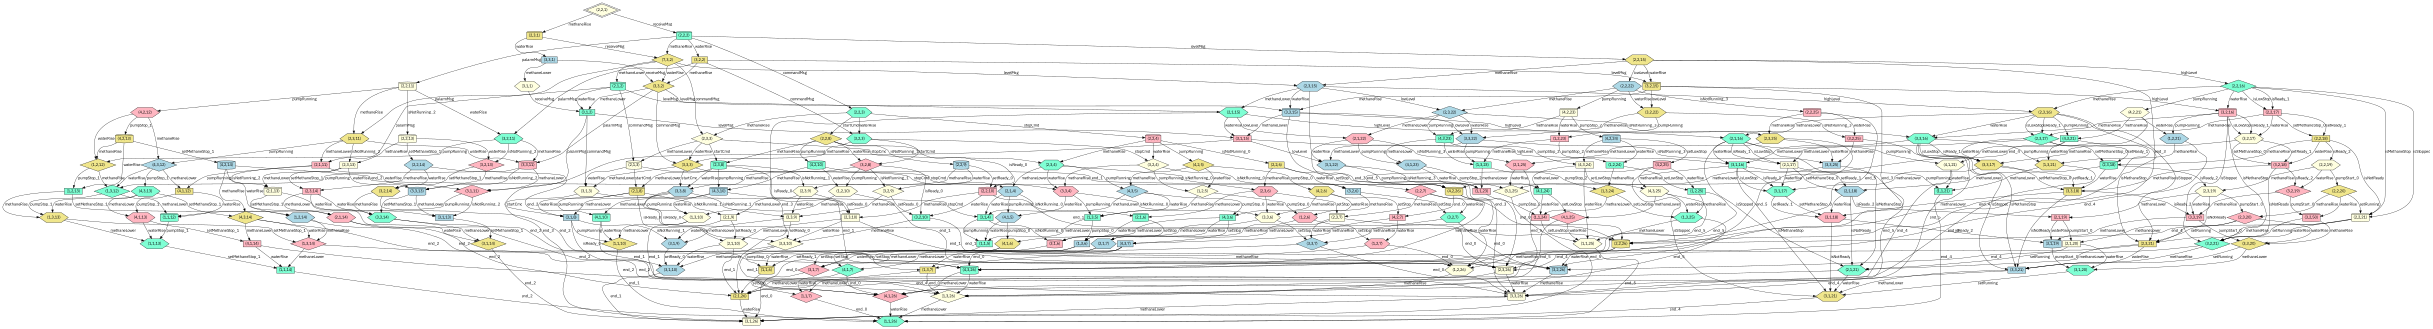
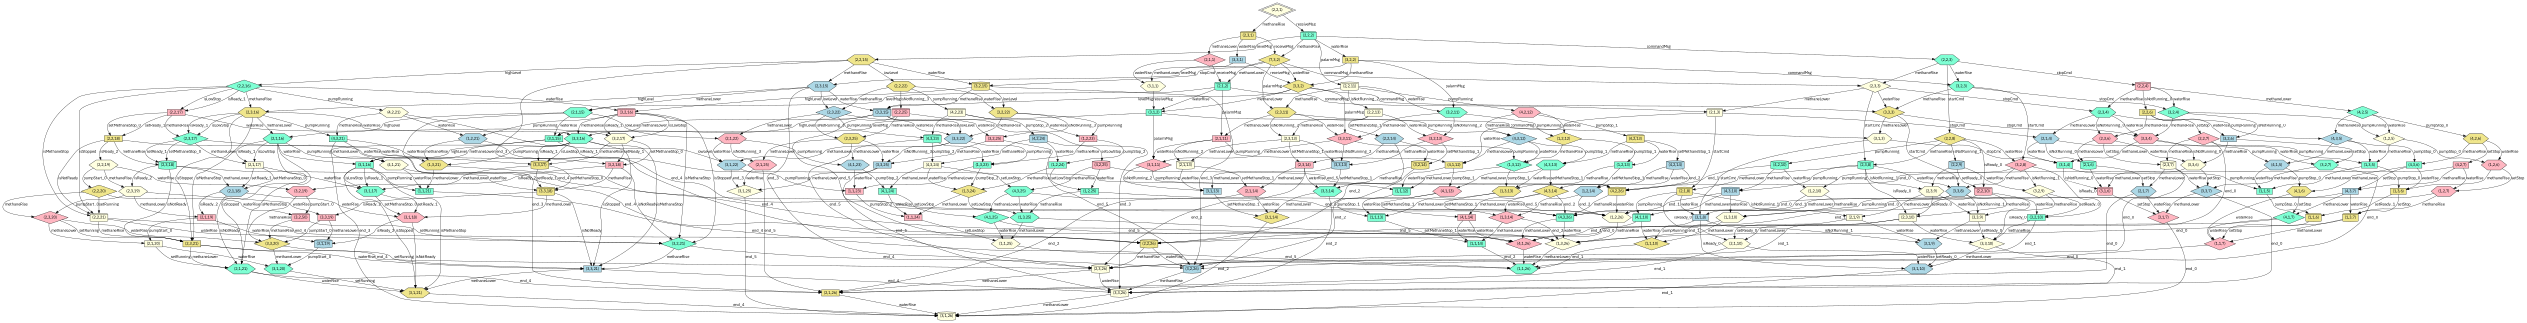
node "(2,1,1)": added
edge "(3,2,2)" -> "(3,2,15)": label "levelMsg" -> "stopCmd"
node "(2,2,22)": fillcolor lightblue -> khaki
node "(3,1,15)": fillcolor lightpink -> aquamarine
edge "(4,2,13)" -> "(1,2,12)": now "(4,2,13)" -> "(4,3,13)"
edge "(2,2,4)" -> "(4,2,5)": label "pumpRunning" -> "methaneLower"
edge "(4,2,21)" -> "(4,2,26)": label "end_4" -> "isReady_1"
node "(3,3,11)": shape cylinder -> diamond
node "(3,2,4)": fillcolor lightyellow -> aquamarine
node "(4,2,5)": fillcolor khaki -> aquamarine
node "(3,3,17)": shape hexagon -> cylinder
edge "(2,1,3)" -> "(3,1,3)": now "(2,1,3)" -> "(4,1,12)"
edge "(3,1,22)" -> "(3,1,25)": label "isNotRunning_3" -> "end_3"
node "(3,2,14)": shape hexagon -> cylinder
node "(4,3,25)": fillcolor lightyellow -> aquamarine
node "(3,2,19)": shape diamond -> hexagon
edge "(3,2,19)" -> "(3,3,19)": now "(3,2,19)" -> "(3,3,20)"
edge "(4,3,24)" -> "(1,1,25)": now "(4,3,24)" -> "(1,3,24)"
edge "(3,3,4)" -> "(3,1,4)": label "waterRise" -> "methaneLower"
edge "(4,2,26)" -> "(4,2,7)": reversed
node "(4,1,25)": fillcolor lightpink -> aquamarine
edge "(2,3,19)" -> "(2,3,21)": now "(2,3,18)" -> "(2,3,21)"
node "(1,1,13)": shape hexagon -> cylinder
node "(1,3,6)": fillcolor lightblue -> khaki
edge "(4,1,6)" -> "(1,1,6)": now "(4,1,6)" -> "(1,1,7)"
edge "(4,1,14)" -> "(4,1,26)": label "end_2" -> "waterRise"
node "(1,3,7)": shape box -> cylinder
edge "(3,2,25)" -> "(3,3,26)": now "(3,2,25)" -> "(3,2,26)"
